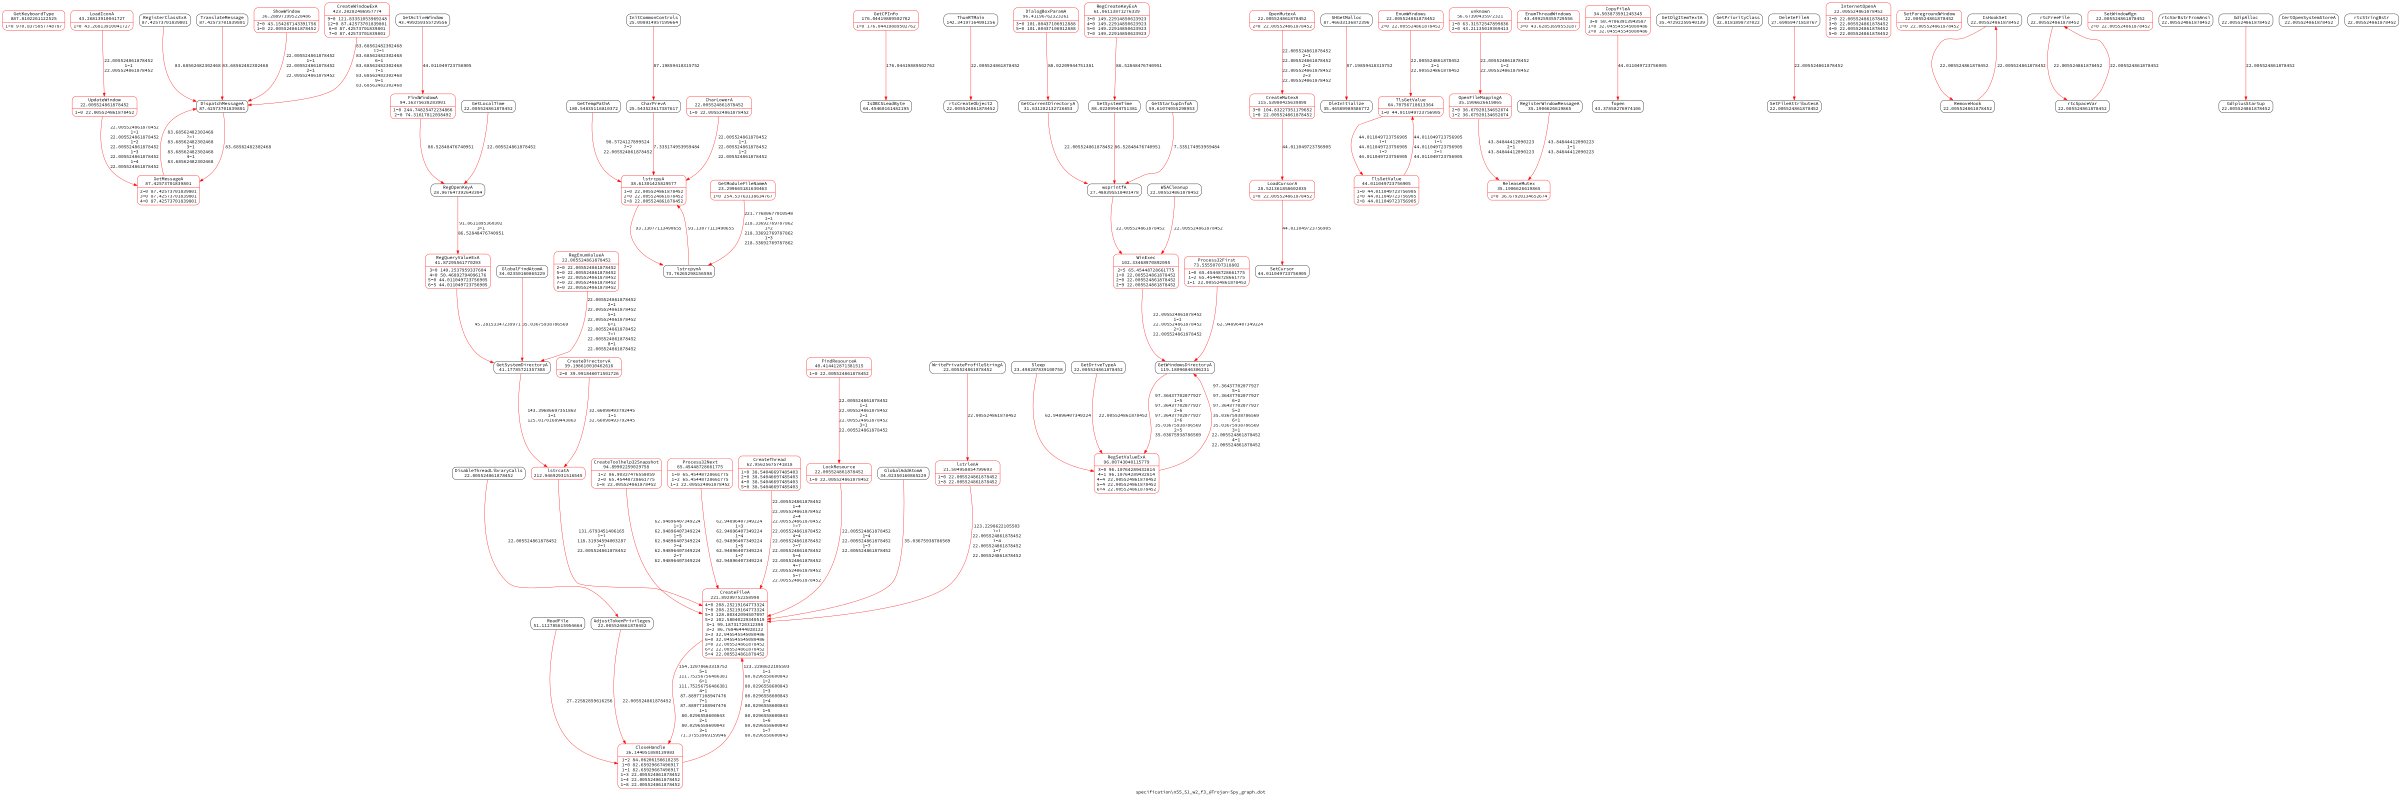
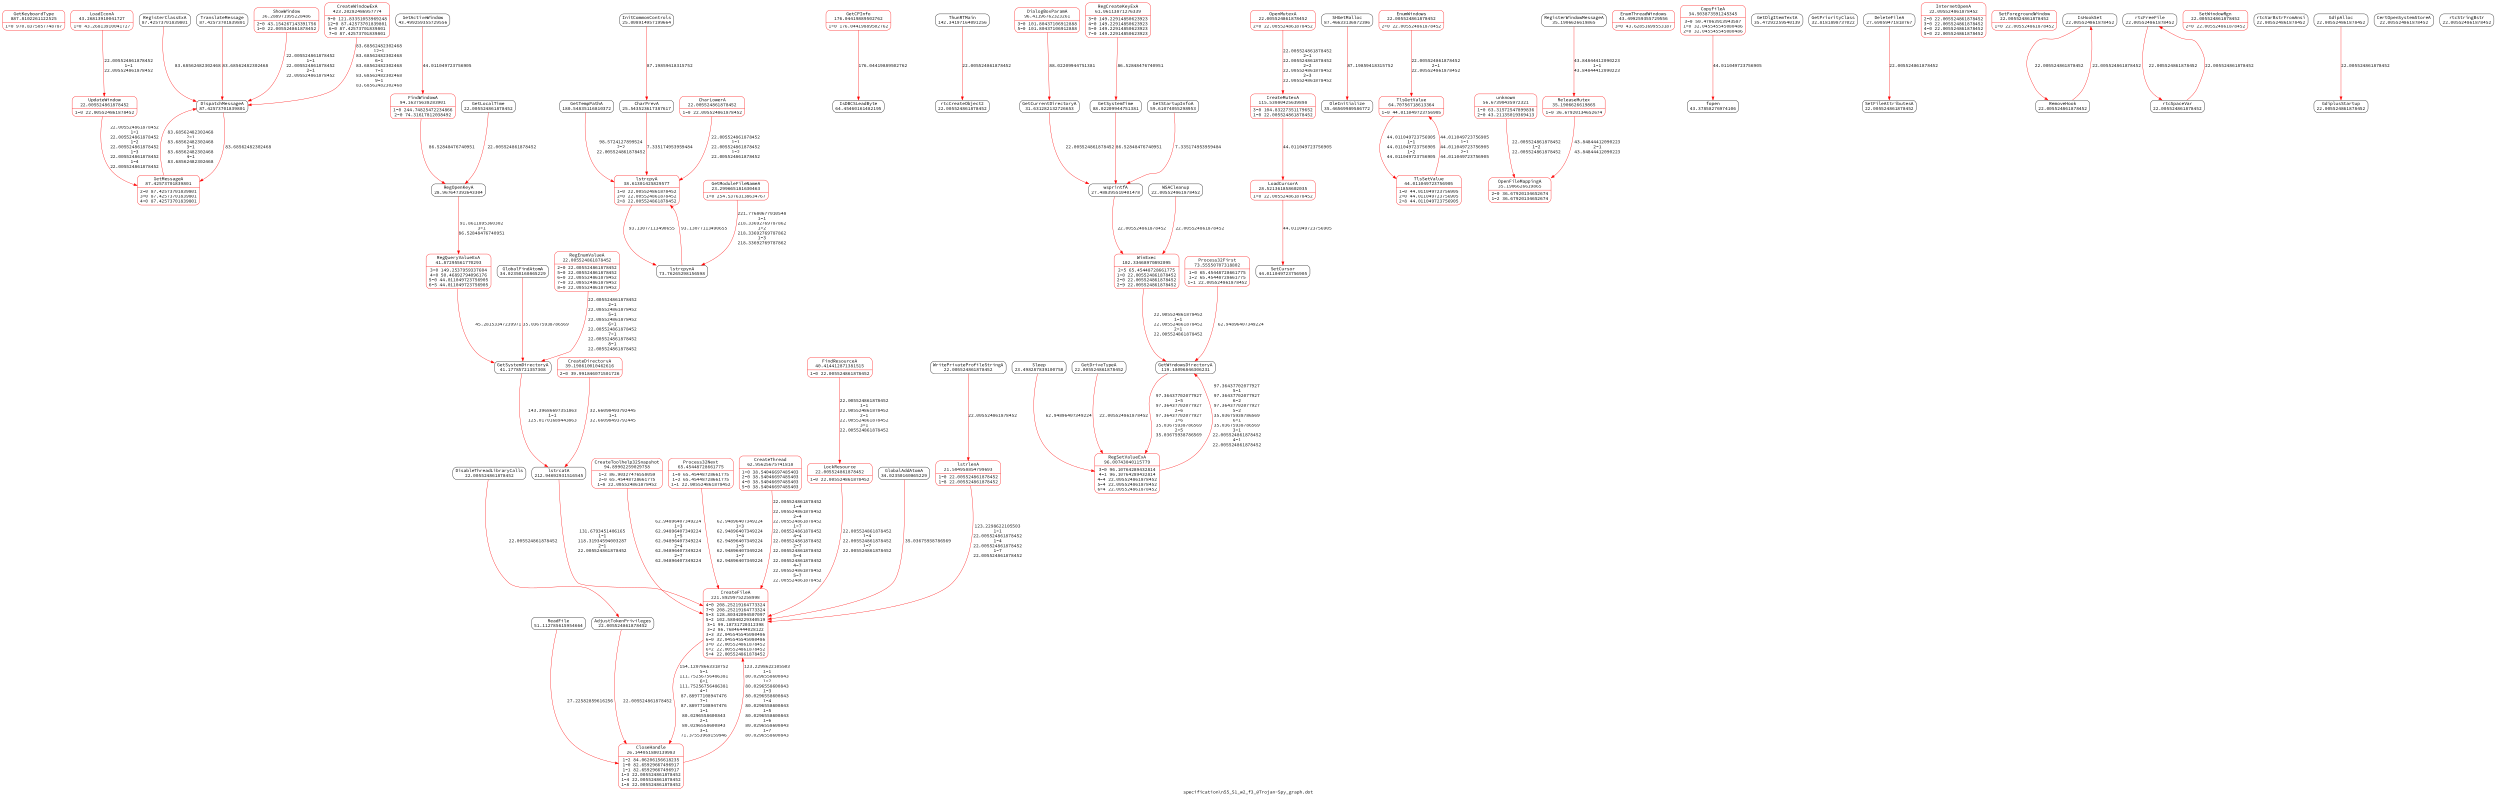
edge "OpenFileMappingA" -> "ReleaseMutex": reversed
node "lstrcatA": color red -> black
